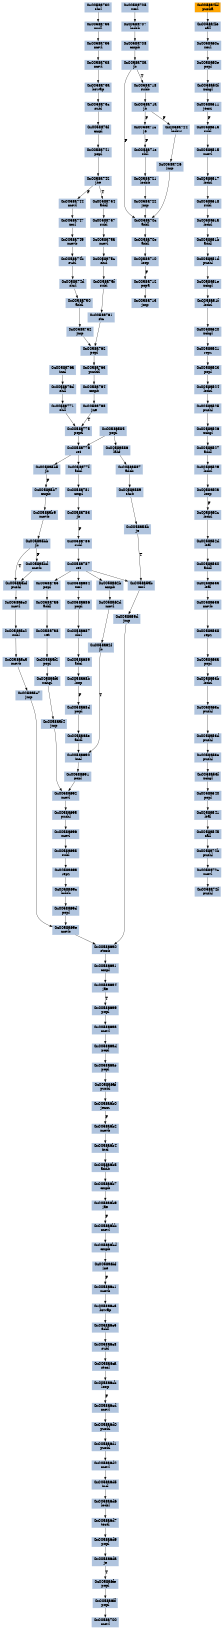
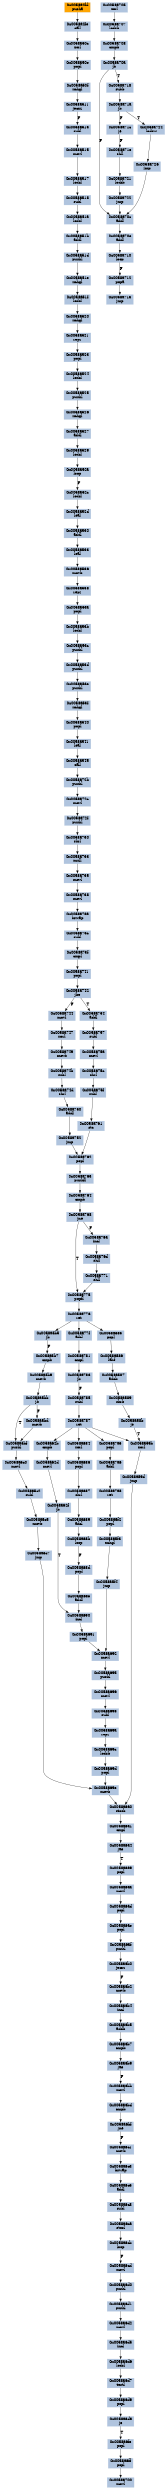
edge "0x0058a71a jb" -> "0x0058a724 lodsw": label "F" -> "T"
edge "0x0058a585 popl" -> "0x0058a776 ret": reversed
edge "0x0058a72f pushl" -> "0x0058a730 shrl": added
edge "0x0058a768 jne" -> "0x0058a76a incl": added, label "F"
